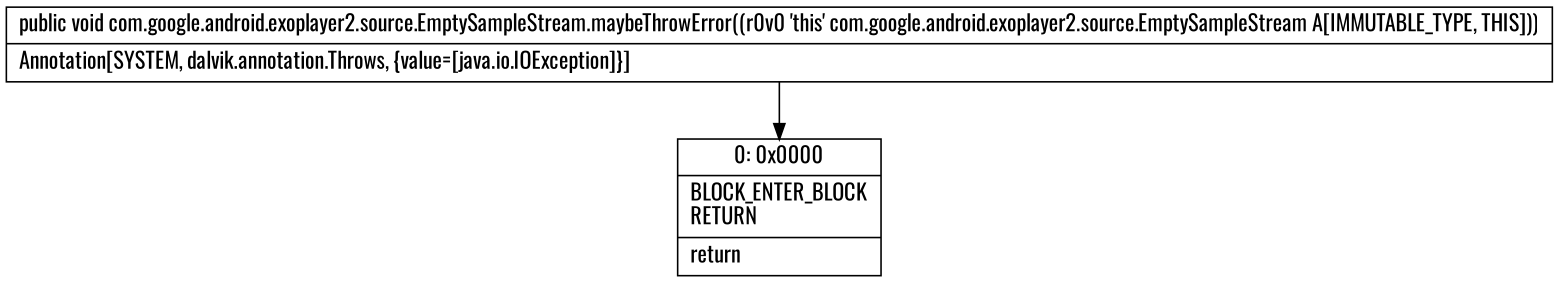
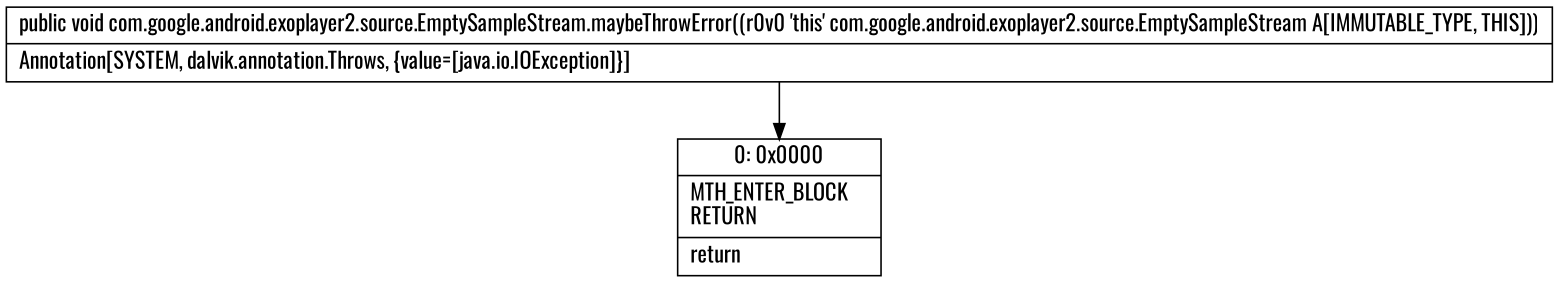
node "0: 0x0000": text "BLOCK_ENTER_BLOCK" -> "MTH_ENTER_BLOCK"
